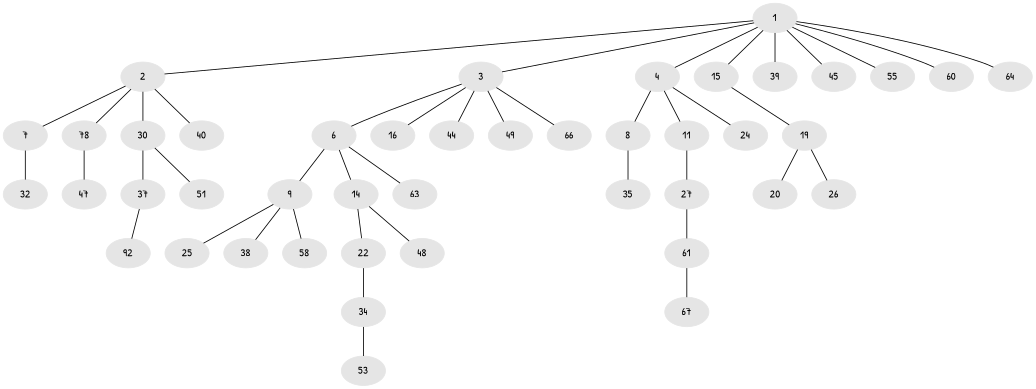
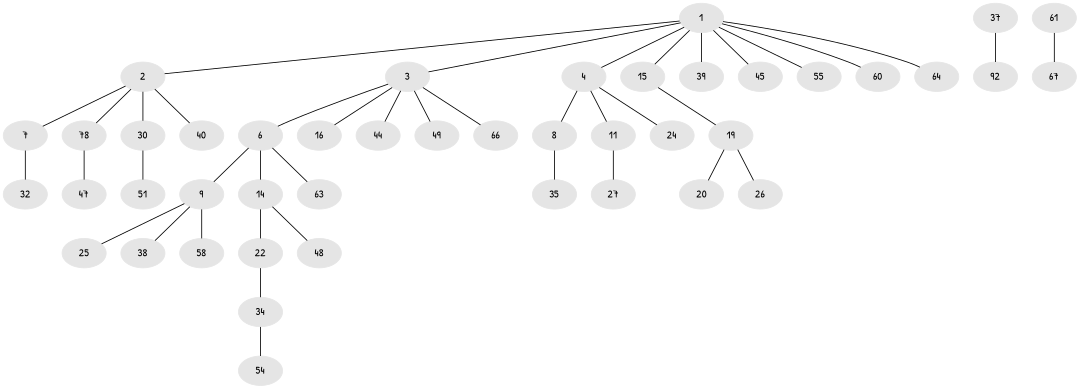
edge "30" -- "37": removed
edge "27" -- "61": removed
node "53": label "53" -> "54"
